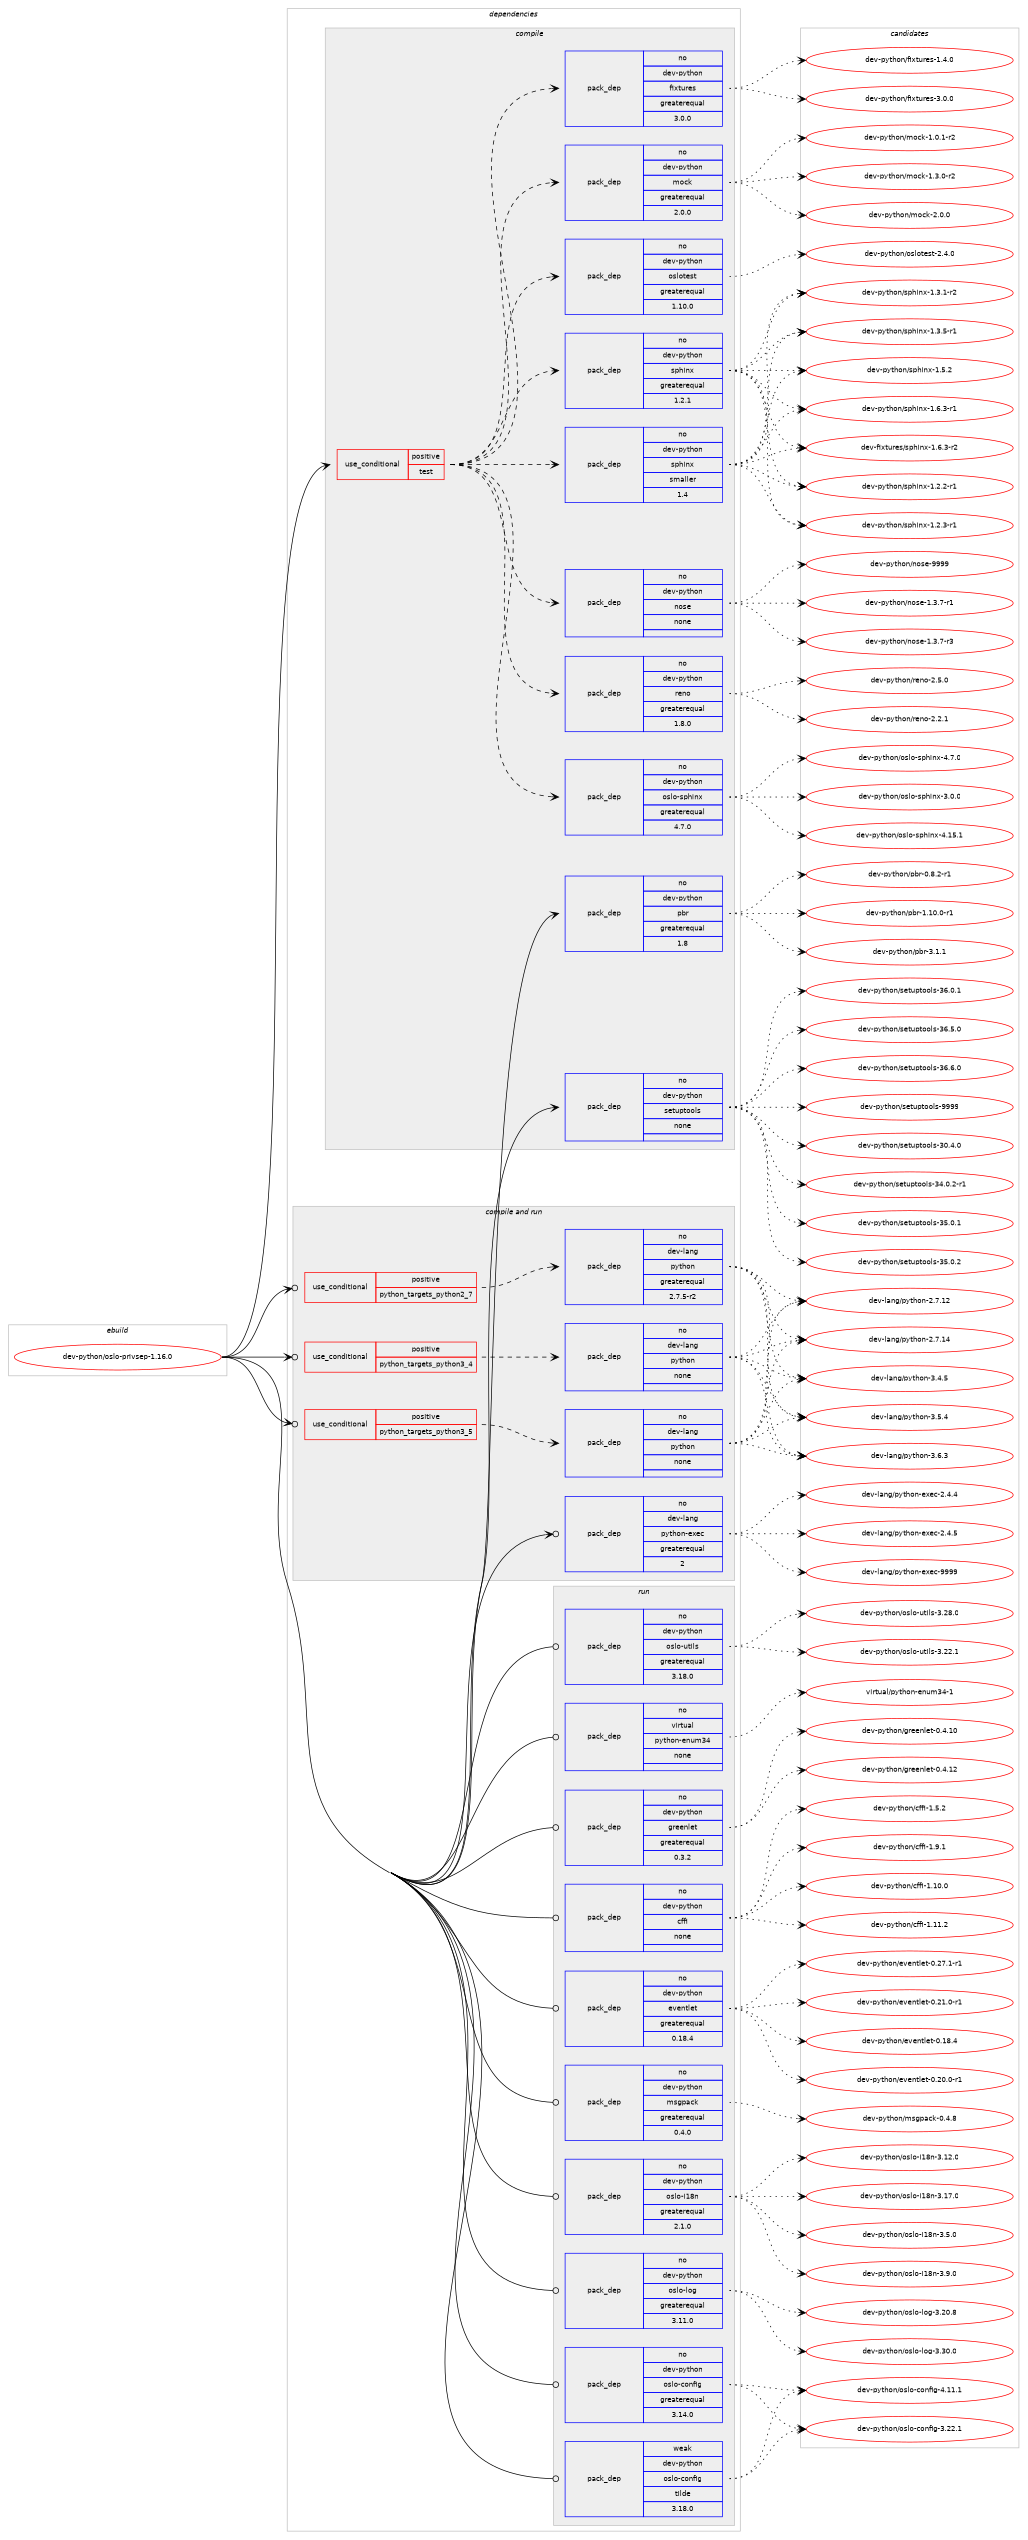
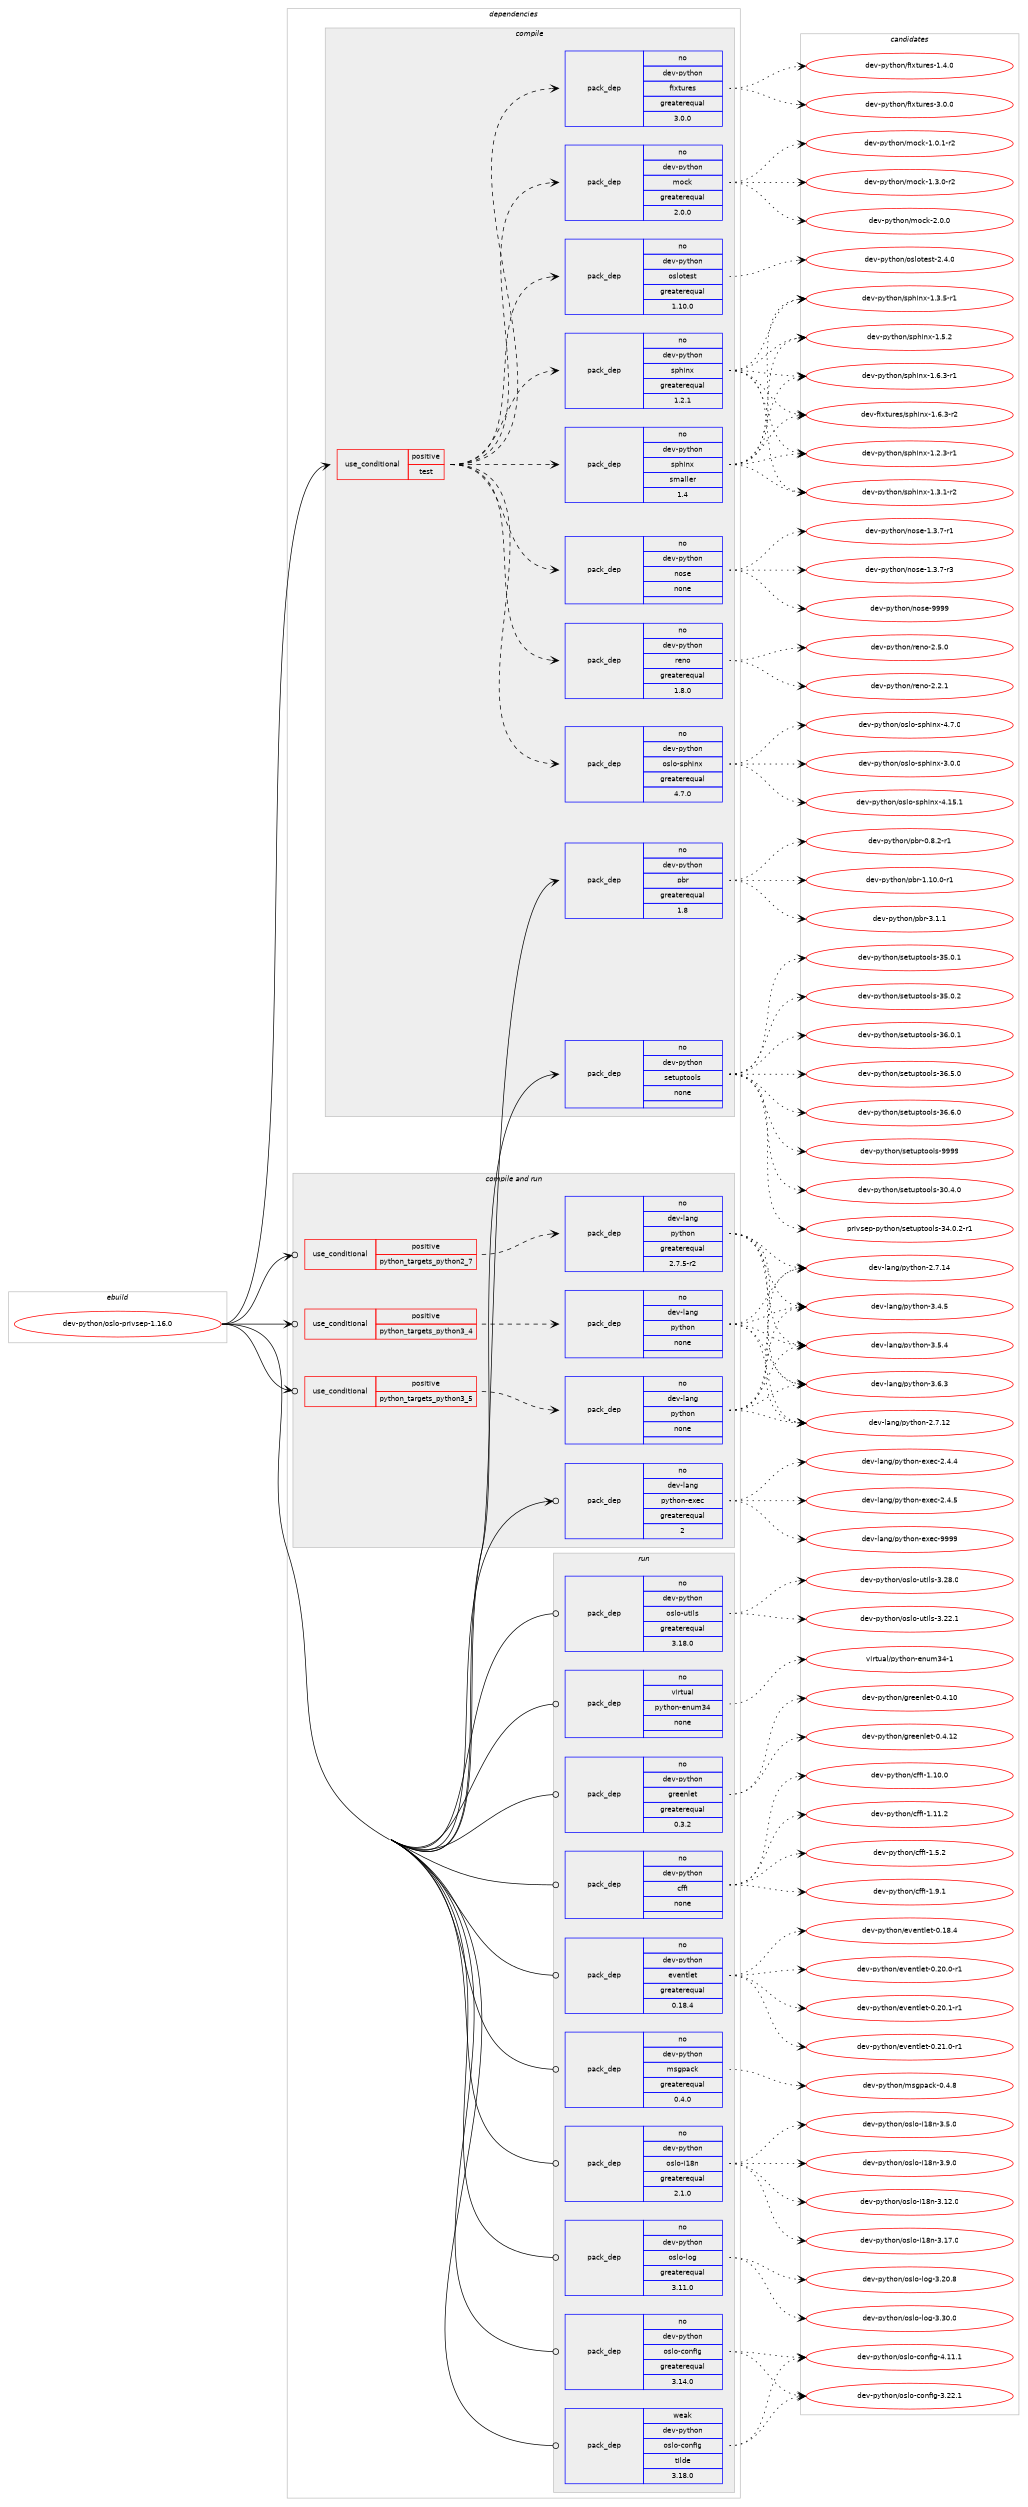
node "dev-python/sphinx-1.2.2-r1": removed
node "dev-python/setuptools-34.0.2-r1": label "dev-python/setuptools-34.0.2-r1" -> "privsep-python/setuptools-34.0.2-r1"
node "dev-python/eventlet-0.27.1-r1": label "dev-python/eventlet-0.27.1-r1" -> "dev-python/eventlet-0.20.1-r1"
